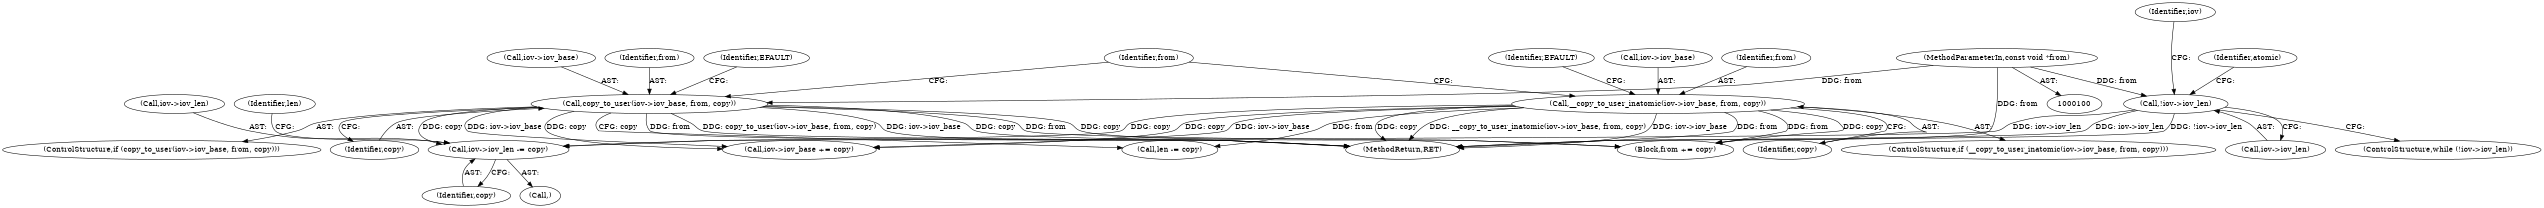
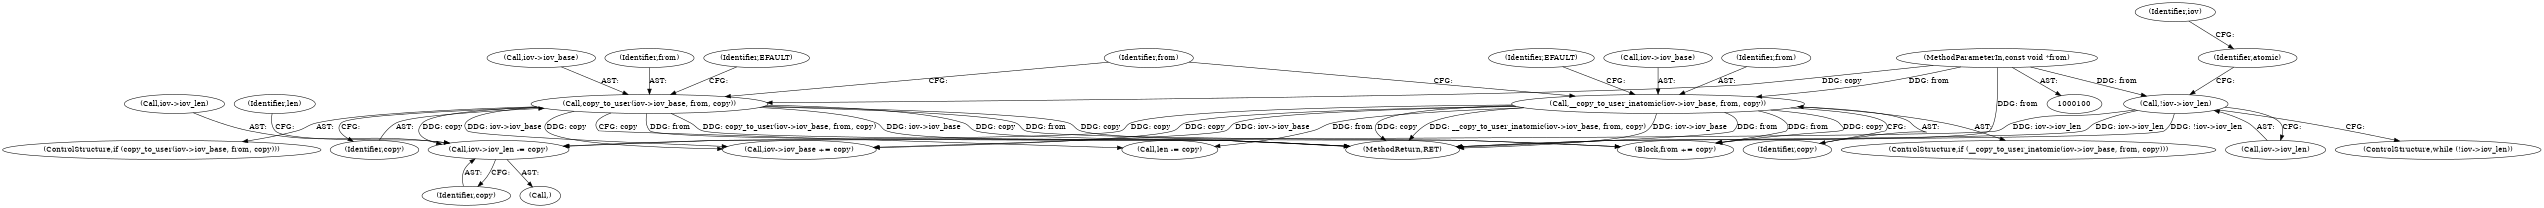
edge "(Identifier,iov)" -> "(Call,!iov->iov_len)": now "(Identifier,iov)" -> "(Identifier,atomic)"
edge "(MethodParameterIn,const void *from)" -> "(Call,copy_to_user(iov->iov_base, from, copy))": label "DDG: from" -> "DDG: copy"
edge "(MethodParameterIn,const void *from)" -> "(Call,__copy_to_user_inatomic(iov->iov_base, from, copy))": added, label "DDG: from"
